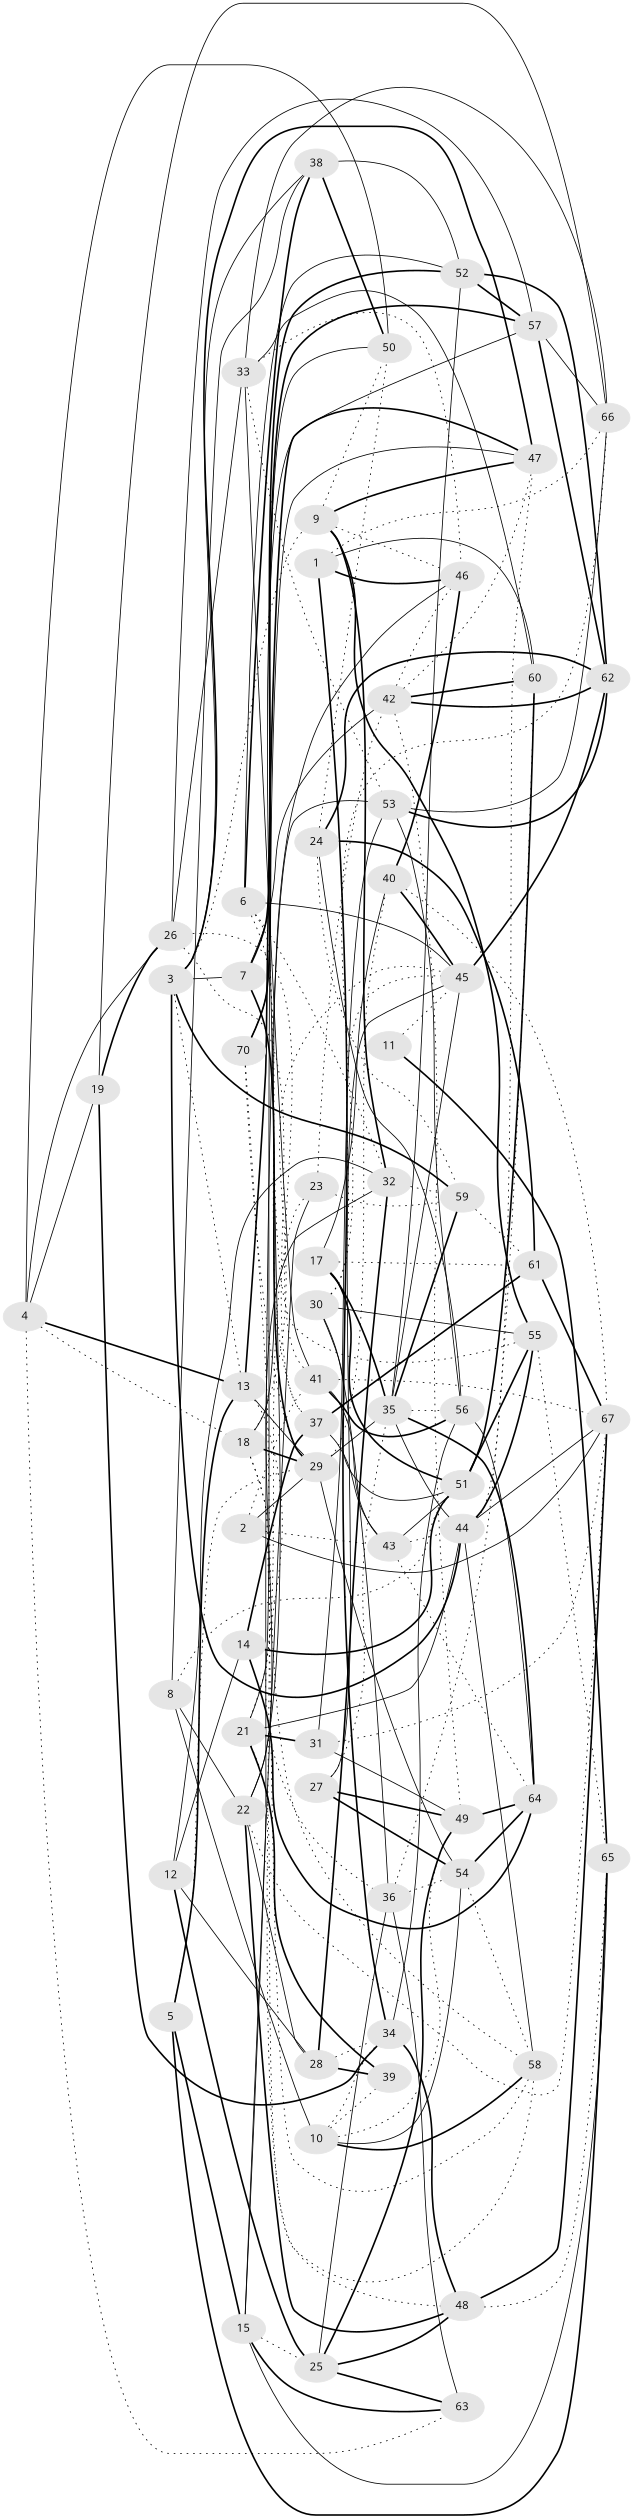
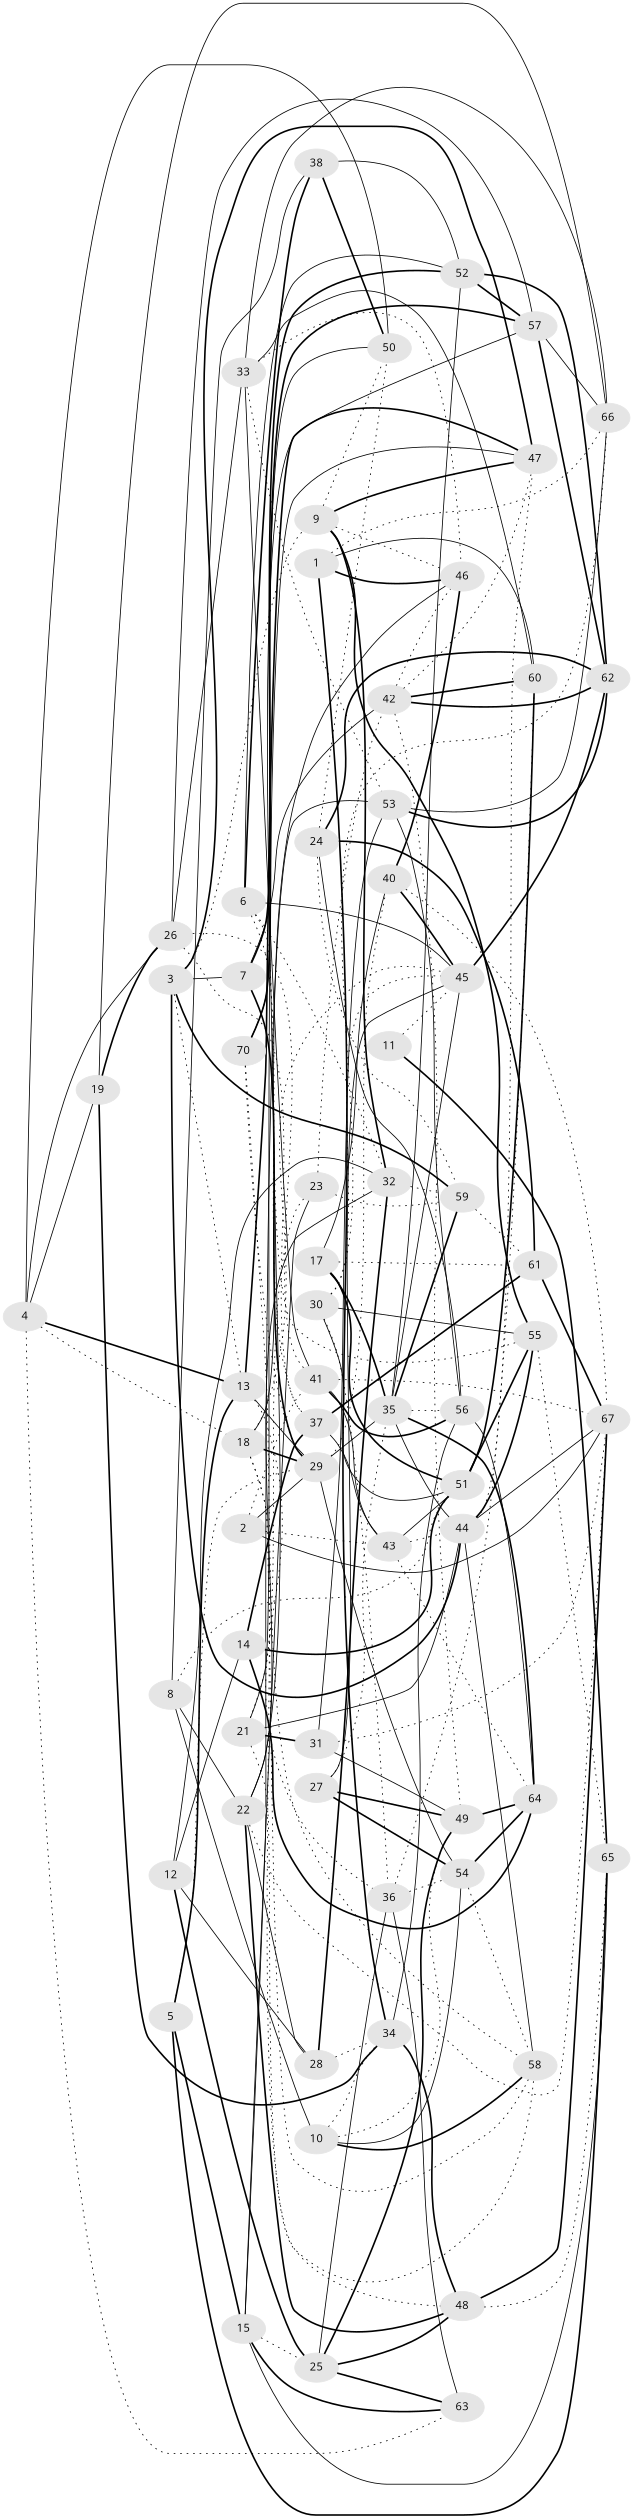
edge "38" -- "3": removed
edge "30" -- "36": style solid -> dotted
node "39": removed
